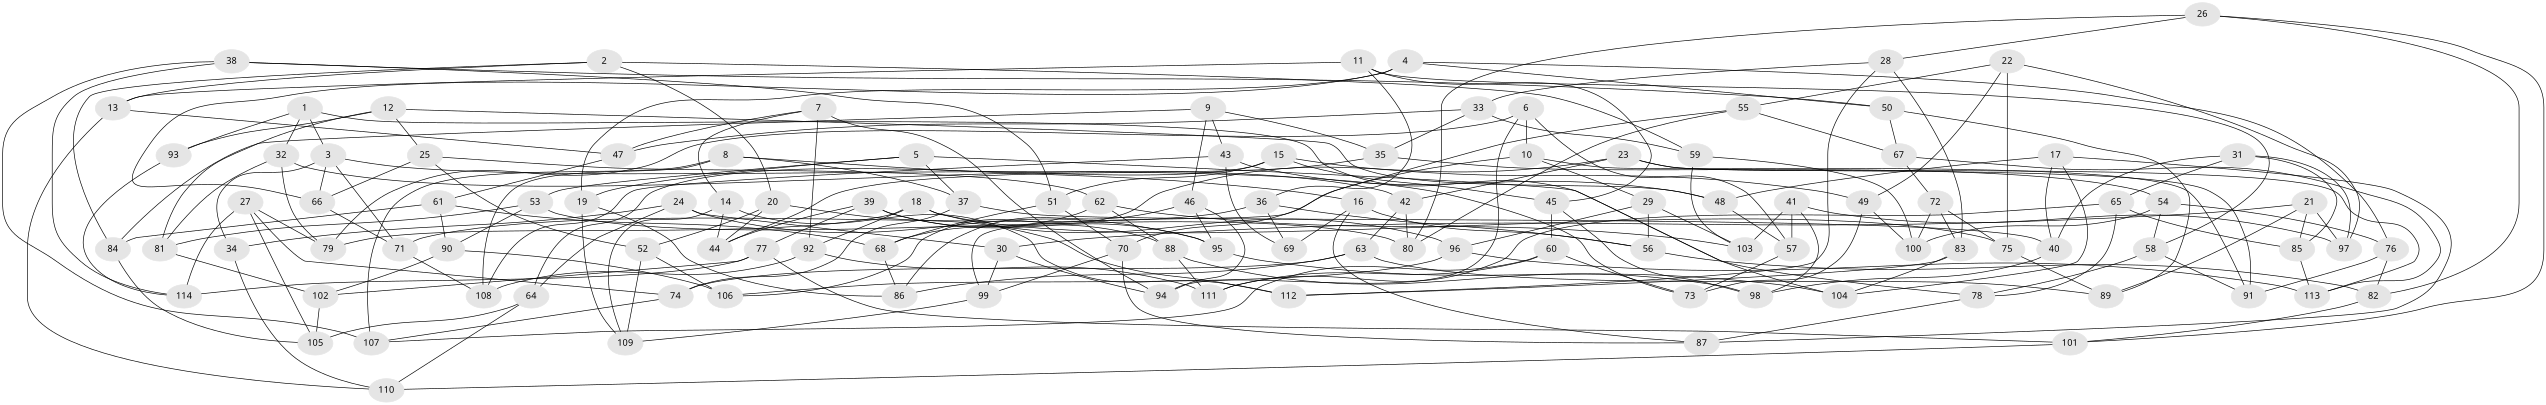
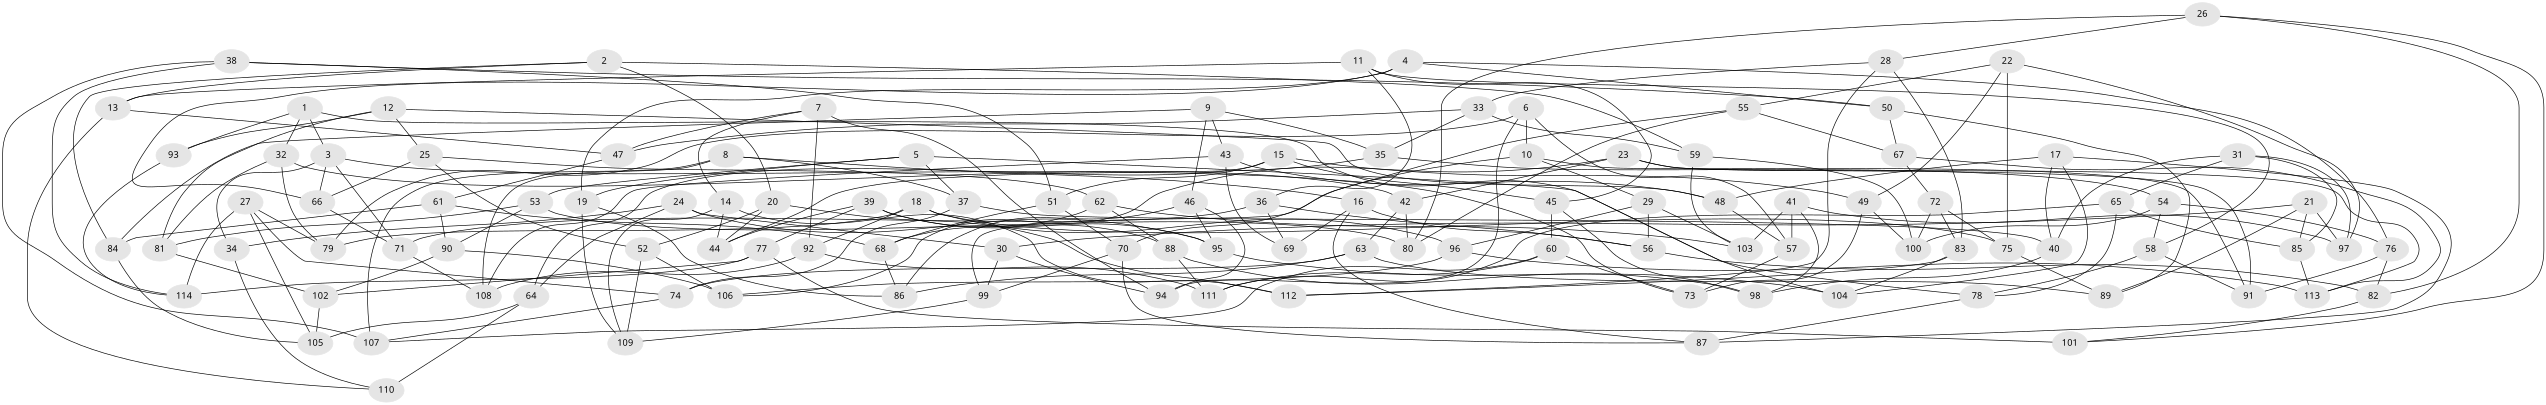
edge "101" -- "110": removed
